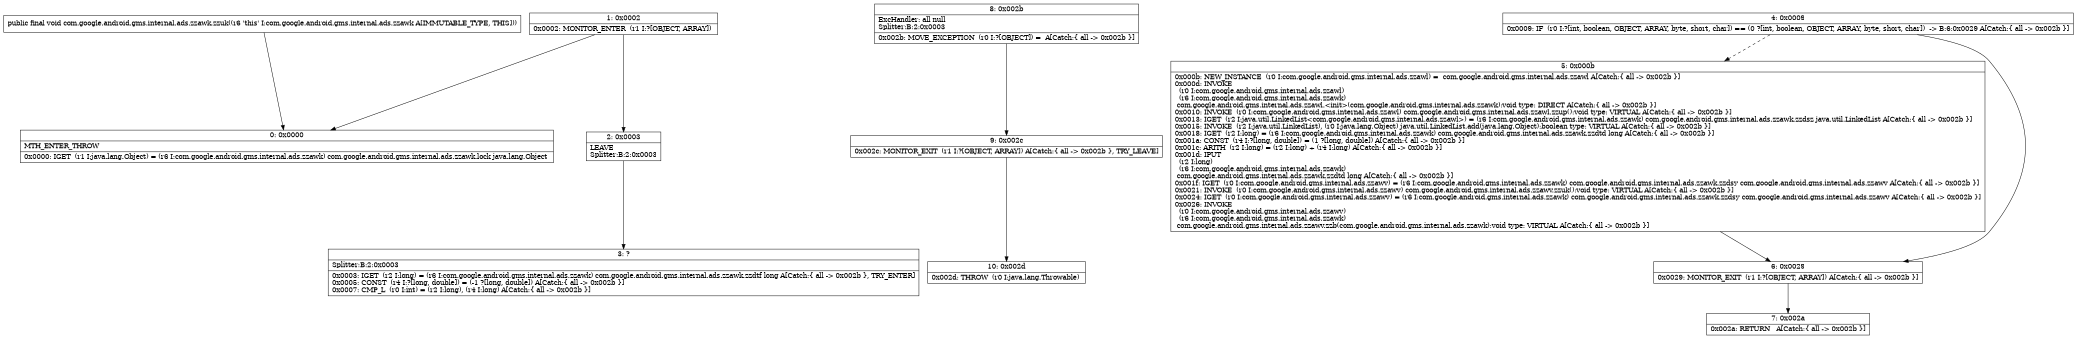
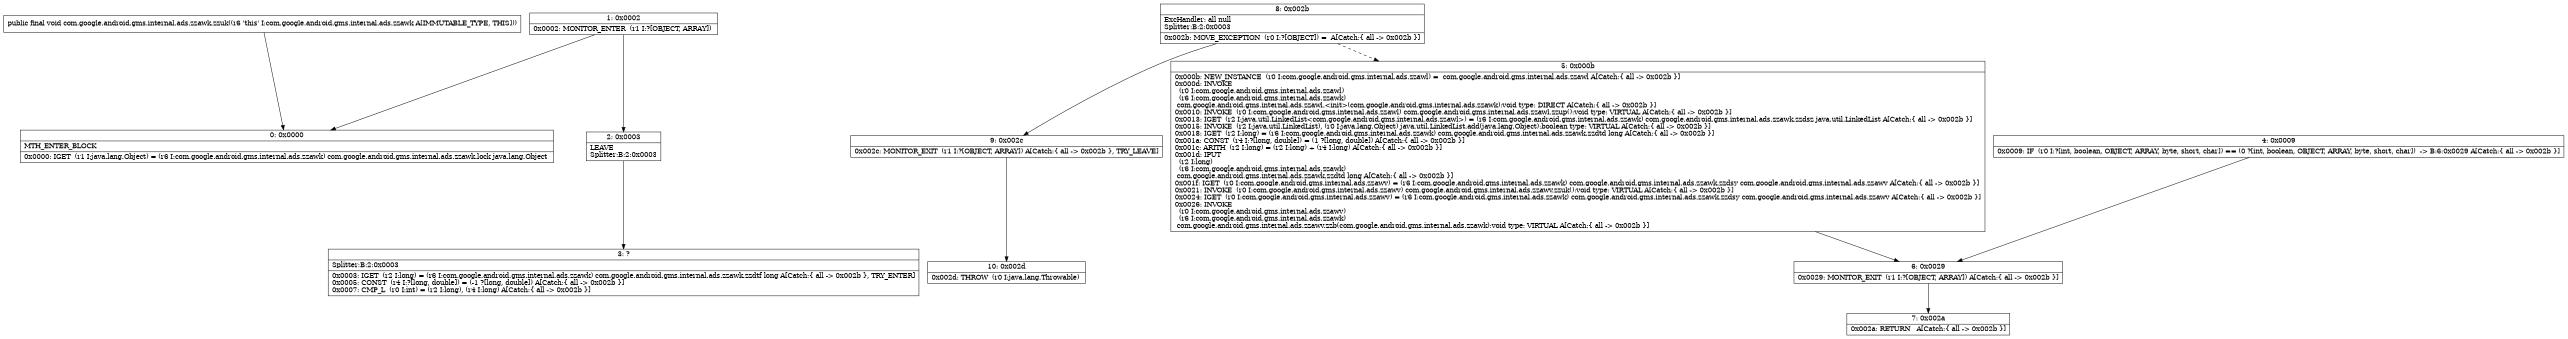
edge "4: 0x0009" -> "5: 0x000b": now "8: 0x002b" -> "5: 0x000b"
node "0: 0x0000": text "MTH_ENTER_THROW" -> "MTH_ENTER_BLOCK"
